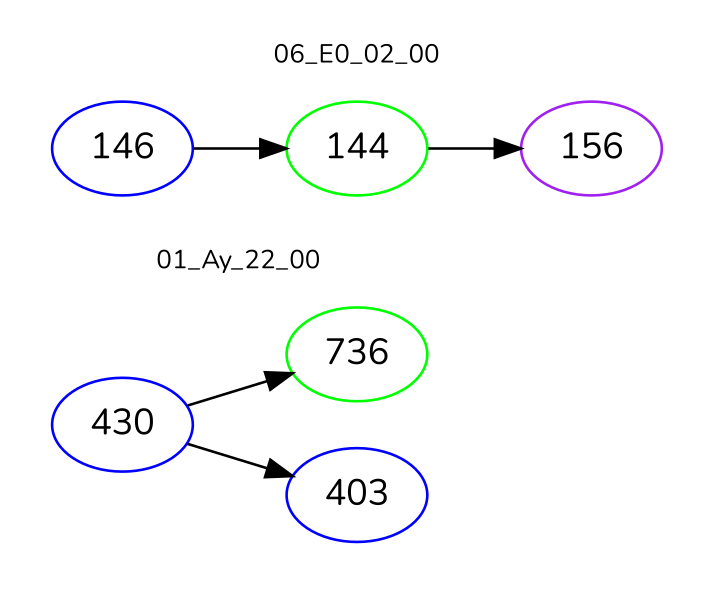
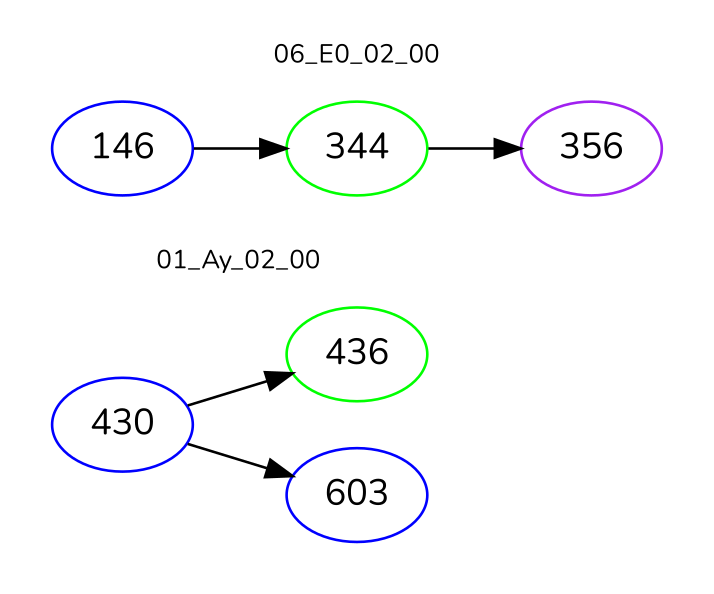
node "144": label "144" -> "344"
node "156": label "156" -> "356"
cluster "01_Ay_22_00": label "01_Ay_22_00" -> "01_Ay_02_00"
node "736": label "736" -> "436"
node "403": label "403" -> "603"
